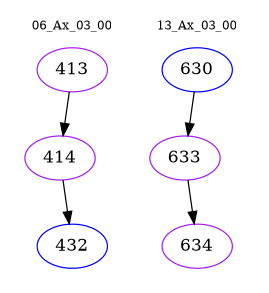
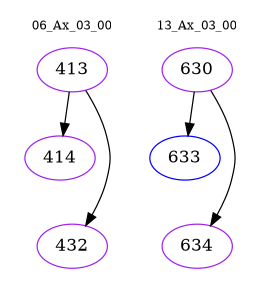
node "630": color blue -> purple
node "633": color purple -> blue
edge "414" -> "432": now "413" -> "432"
edge "633" -> "634": now "630" -> "634"
node "432": color blue -> purple
